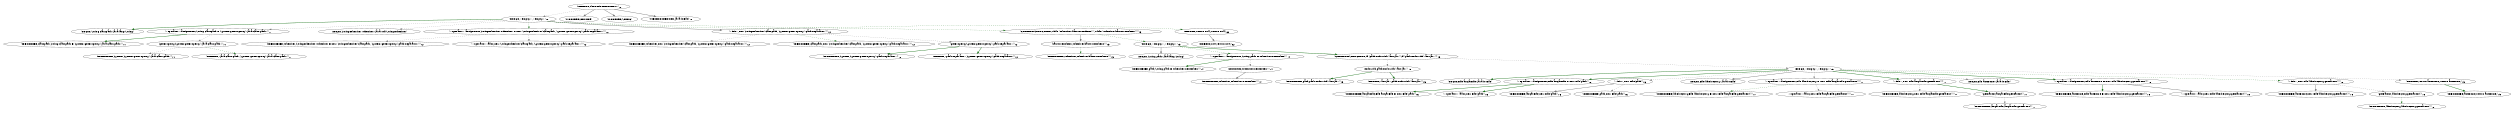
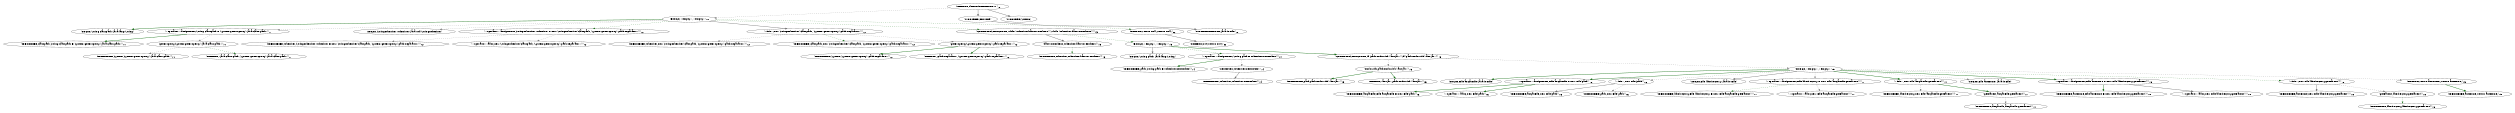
edge "(METHOD,determineAntHome11)" -> "(METHOD_RETURN,java.io.File)": now "(MODIFIER,PRIVATE)" -> "(METHOD_RETURN,java.io.File)"
